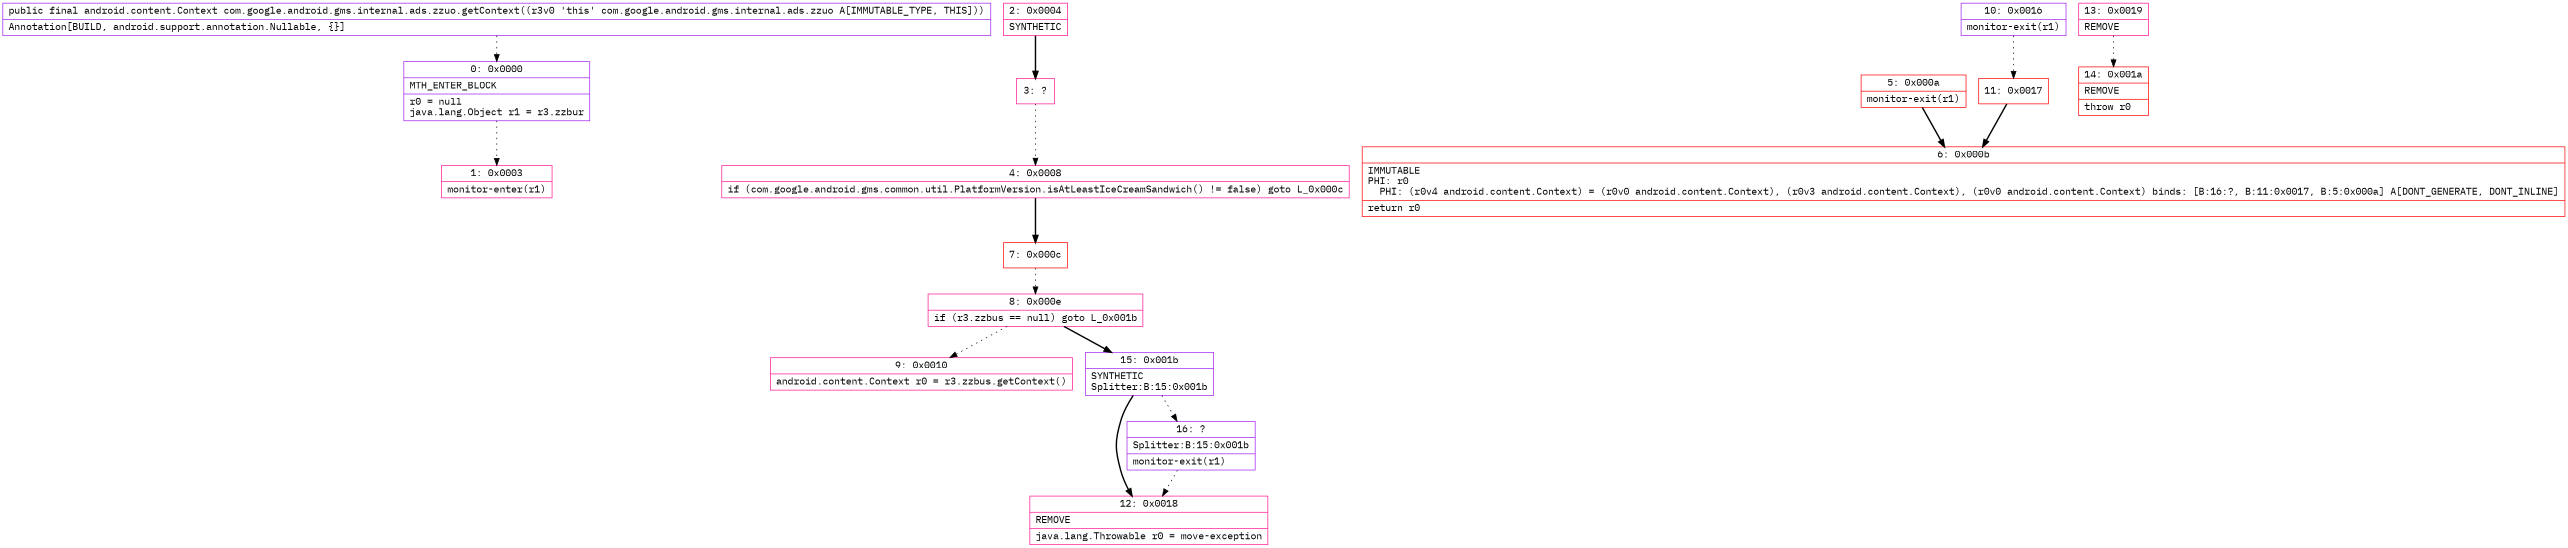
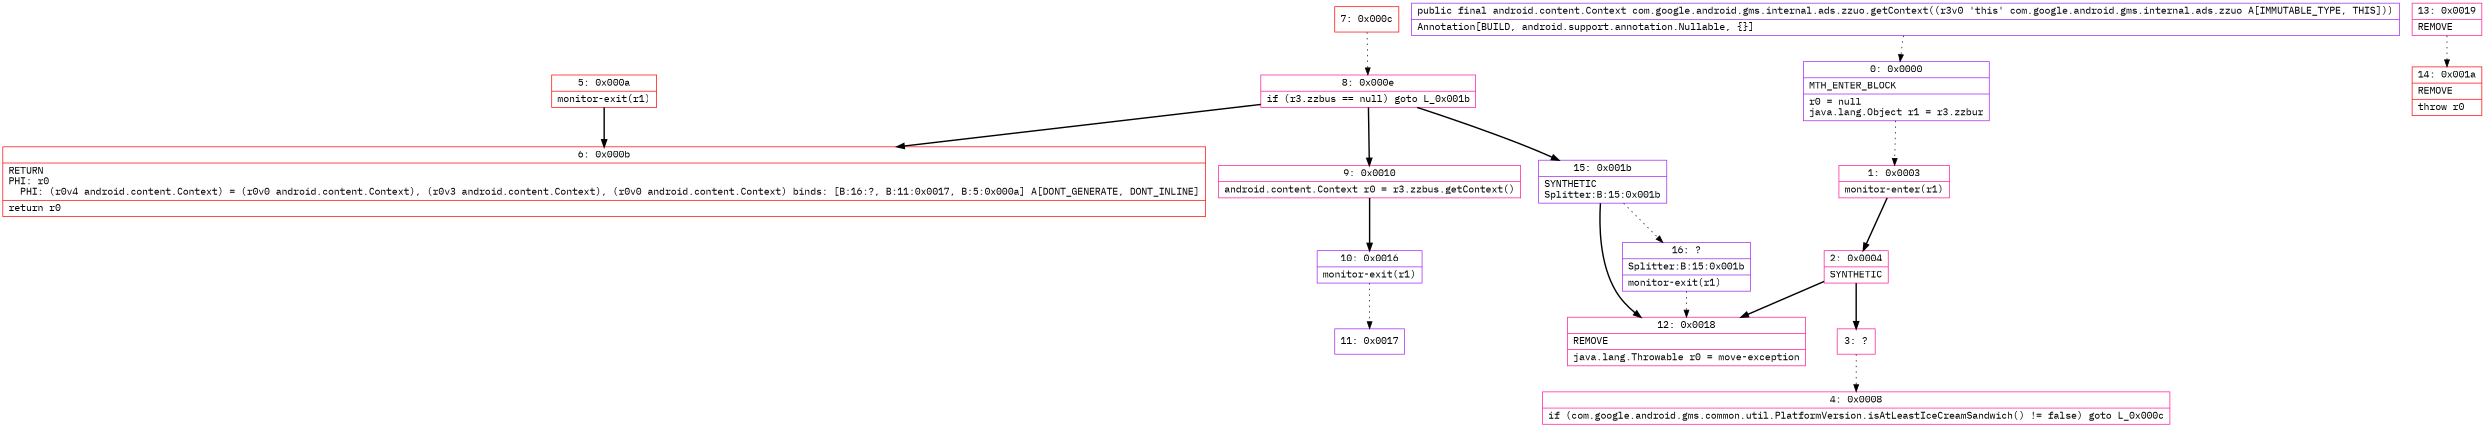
node "11: 0x0017": color red -> purple
edge "11: 0x0017" -> "6: 0x000b": now "8: 0x000e" -> "6: 0x000b"
node "6: 0x000b": text "IMMUTABLE" -> "RETURN"
edge "4: 0x0008" -> "7: 0x000c": removed
edge "9: 0x0010" -> "10: 0x0016": added
edge "1: 0x0003" -> "2: 0x0004": added
edge "2: 0x0004" -> "12: 0x0018": added
edge "8: 0x000e" -> "9: 0x0010": style dotted -> bold
